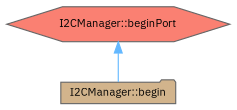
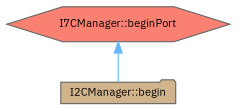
node "I2CManager::beginPort": label "I2CManager::beginPort" -> "I7CManager::beginPort"
